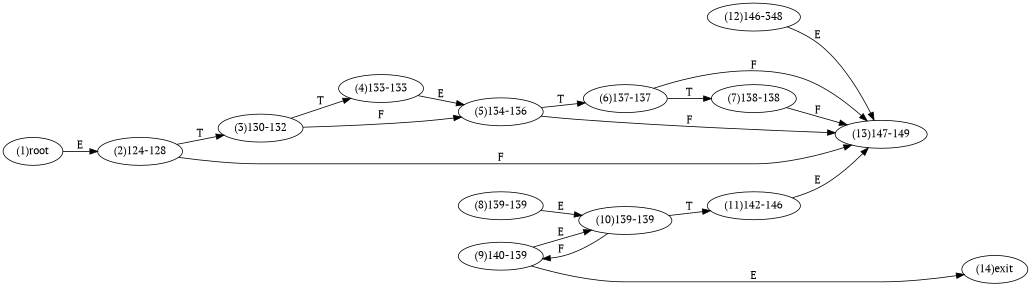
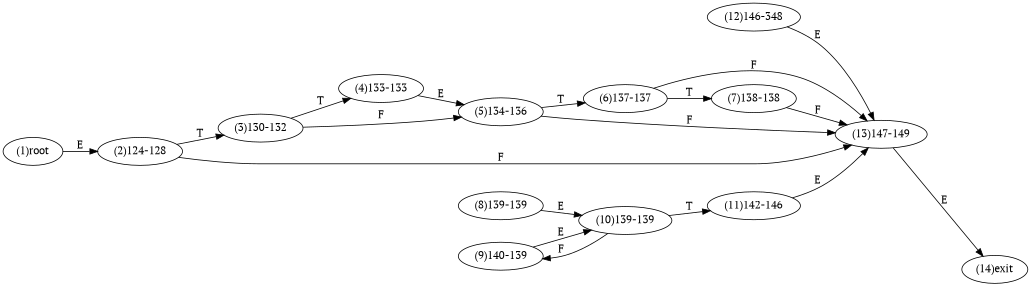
edge "(9)140-139" -> "(14)exit": now "(13)147-149" -> "(14)exit"
